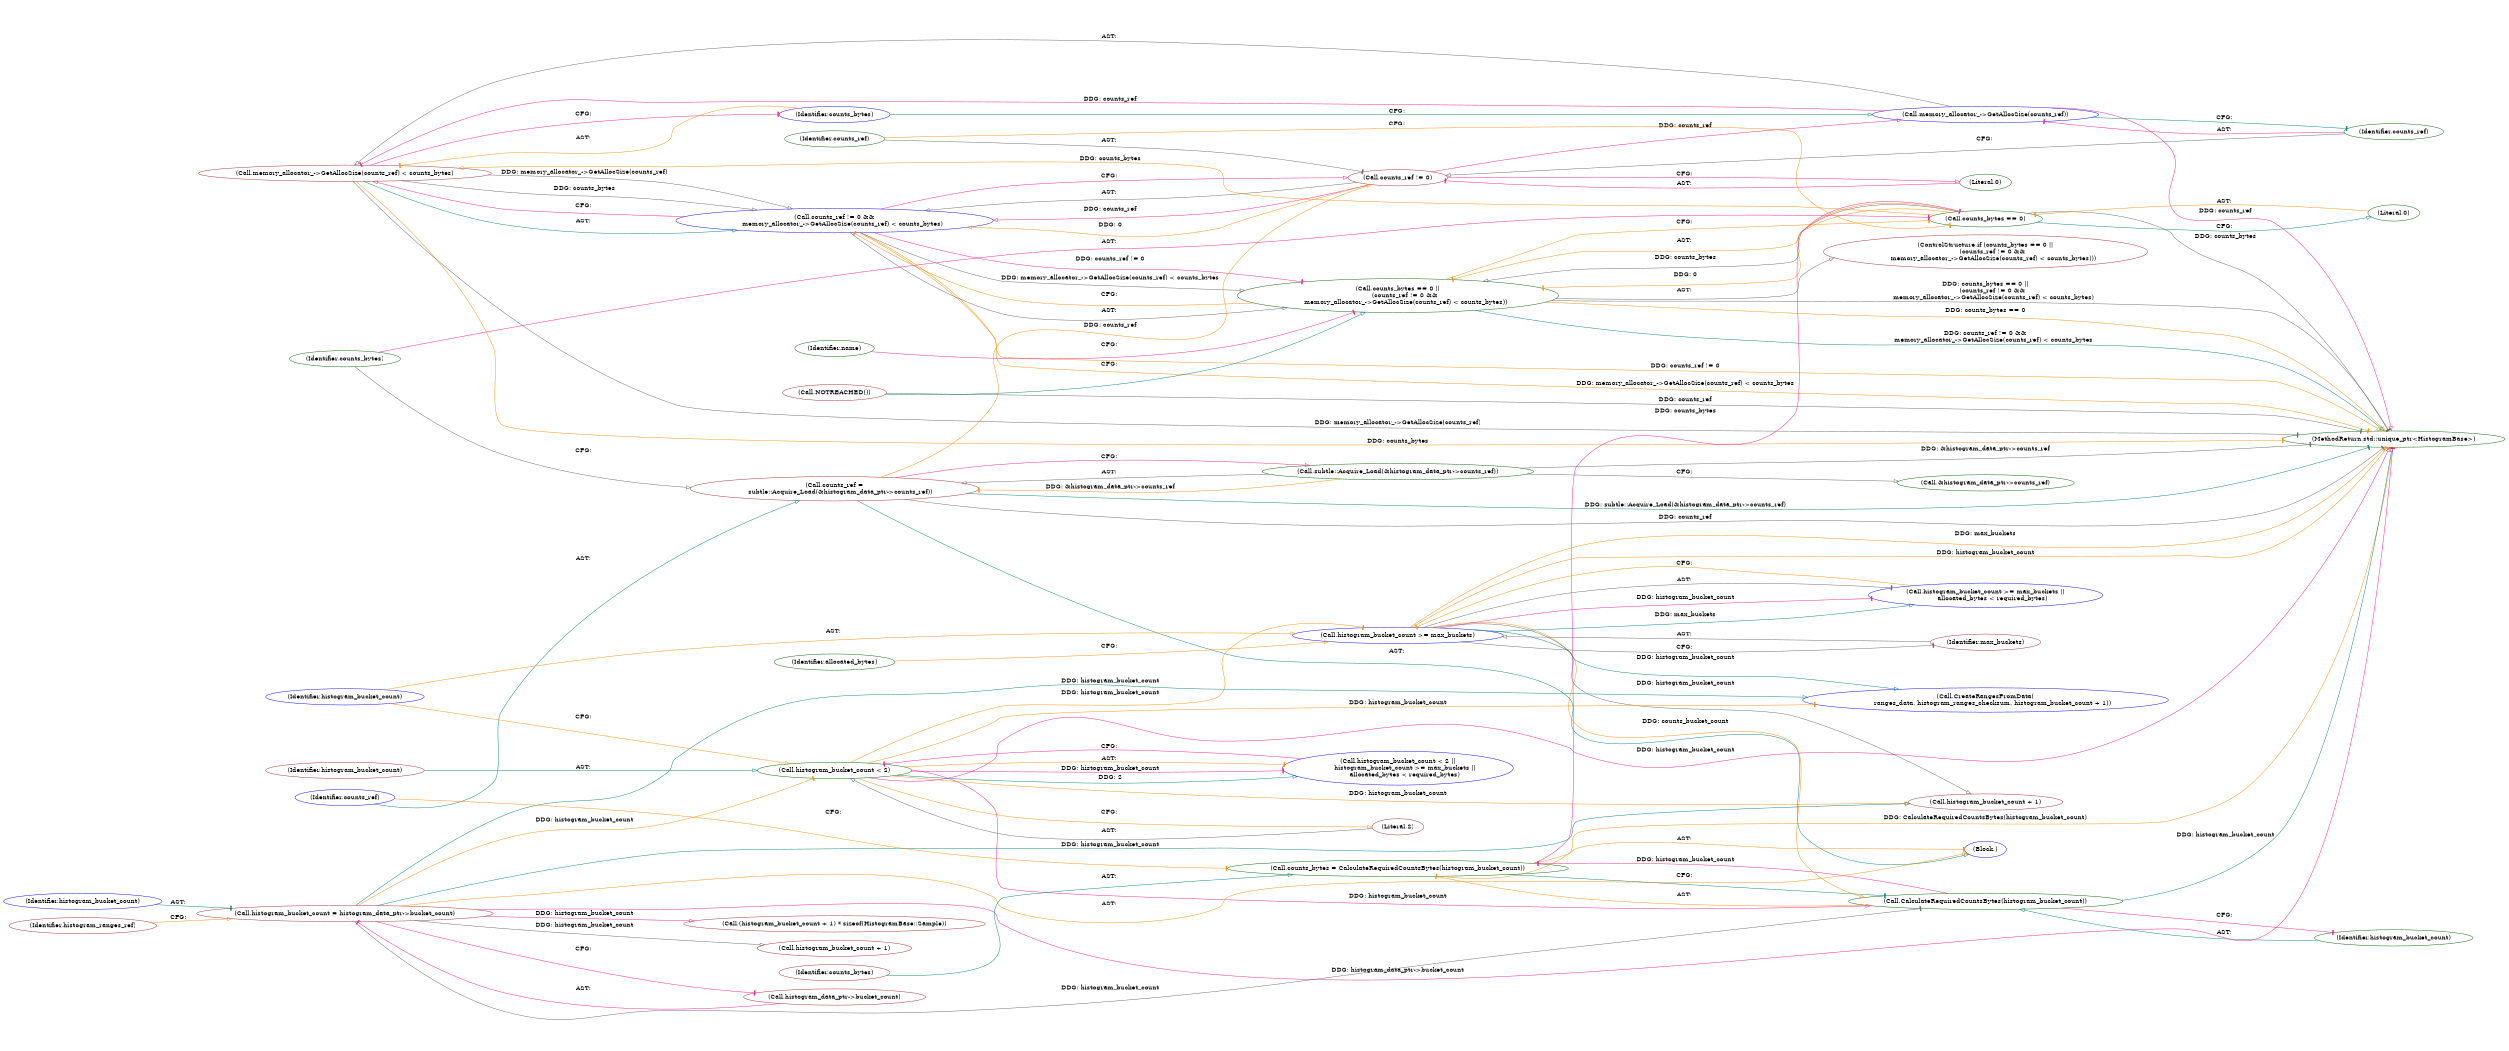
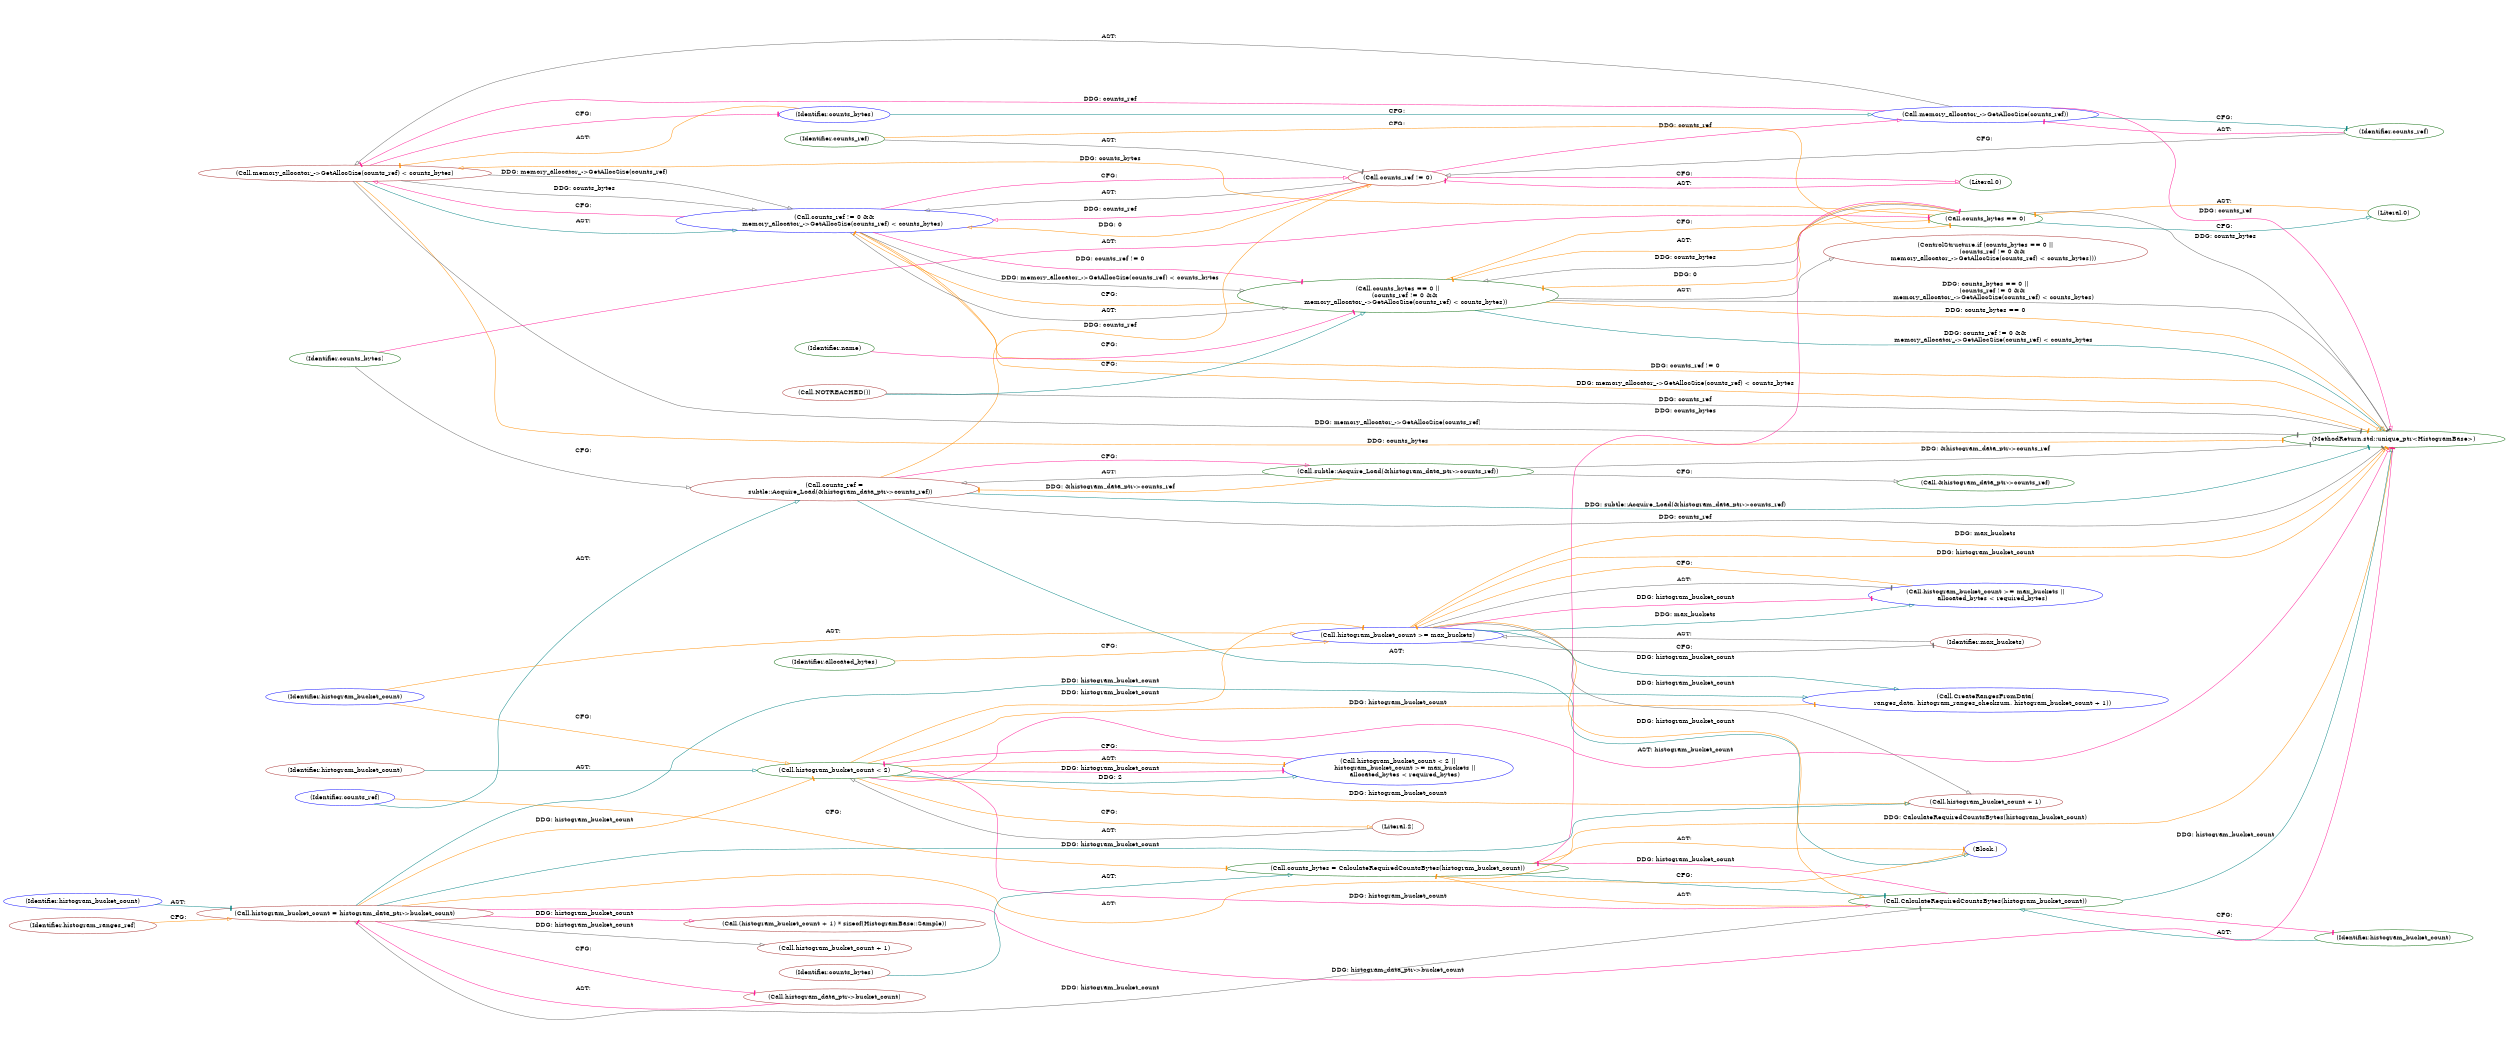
edge "(Call,histogram_bucket_count >= max_buckets)" -> "(Call,CalculateRequiredCountsBytes(histogram_bucket_count))": label "DDG: counts_bucket_count" -> "DDG: histogram_bucket_count"
edge "(Call,histogram_bucket_count < 2)" -> "(MethodReturn,std::unique_ptr<HistogramBase>)": label "DDG: histogram_bucket_count" -> "AST: histogram_bucket_count"
